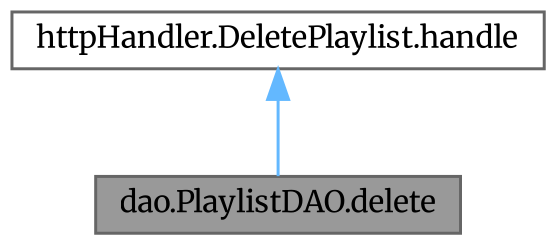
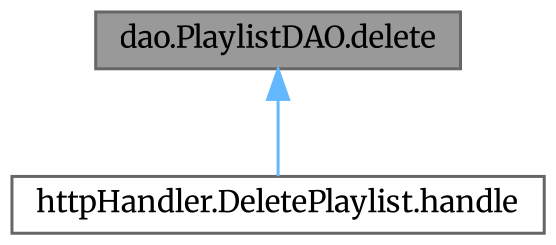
edge "dao.PlaylistDAO.delete" -> "httpHandler.DeletePlaylist.handle": reversed
